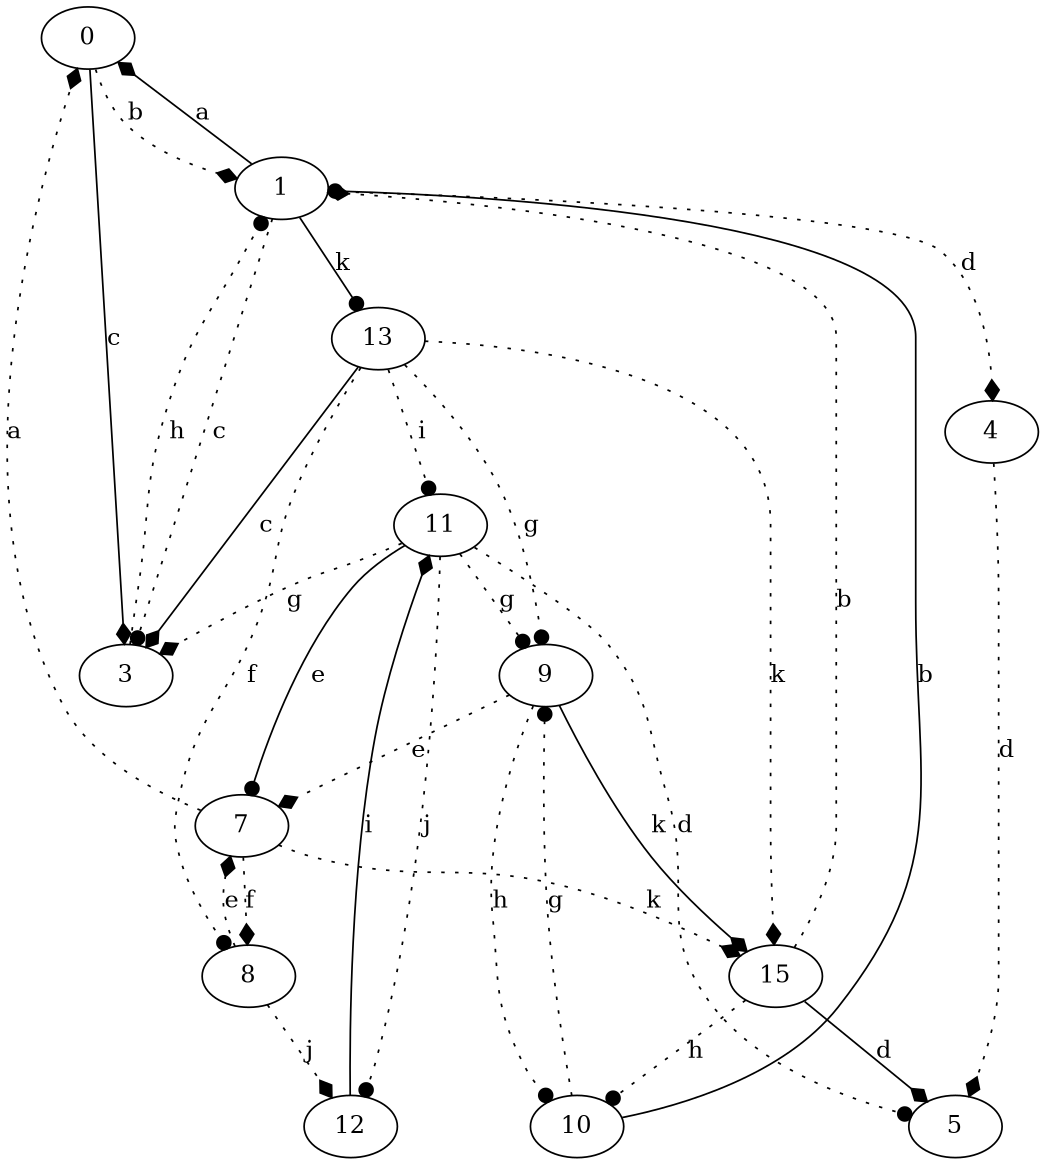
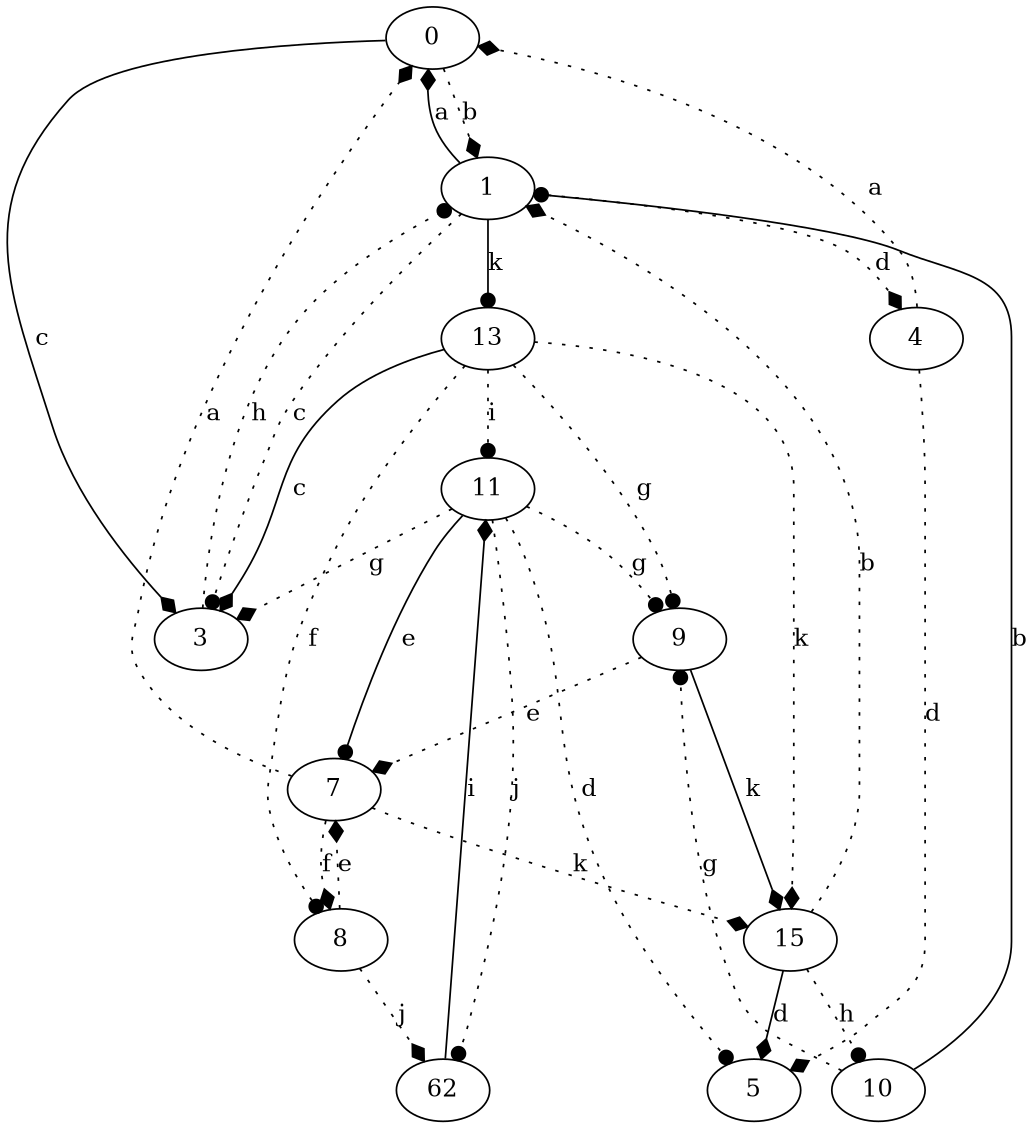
edge "4" -> "0": added, label "a"
edge "9" -> "10": removed, label "h"
node "12": label "12" -> "62"
